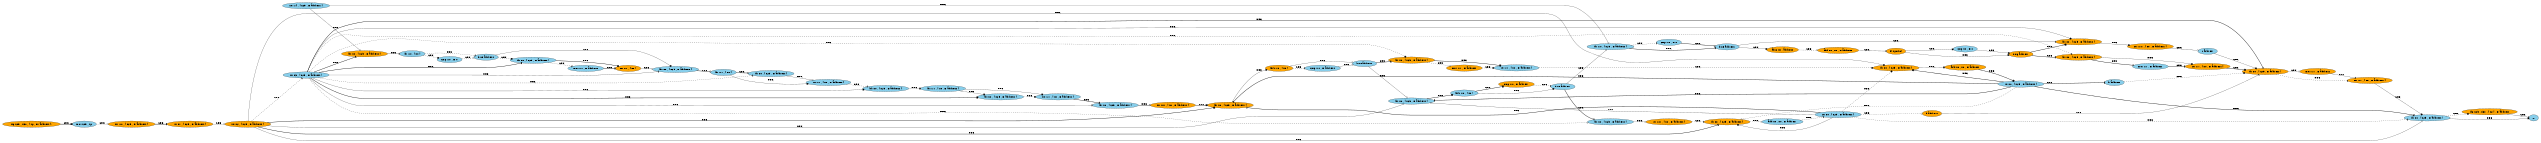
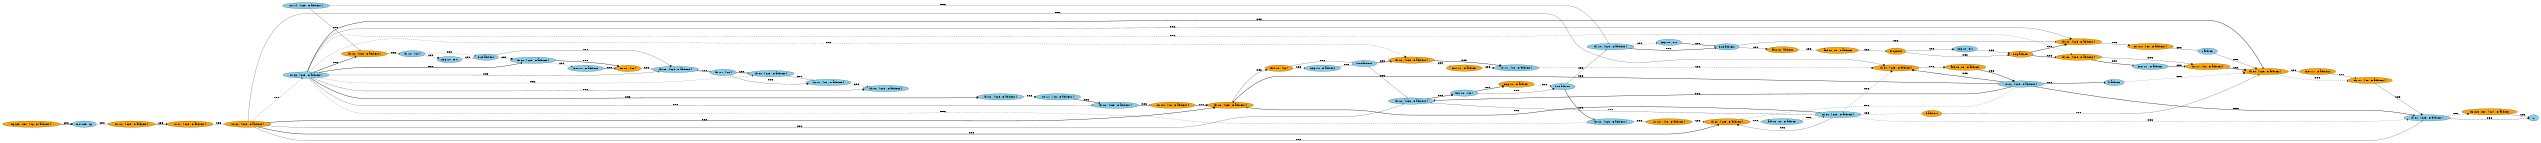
node "ldr w1 , [ x0 , # address ]": removed
